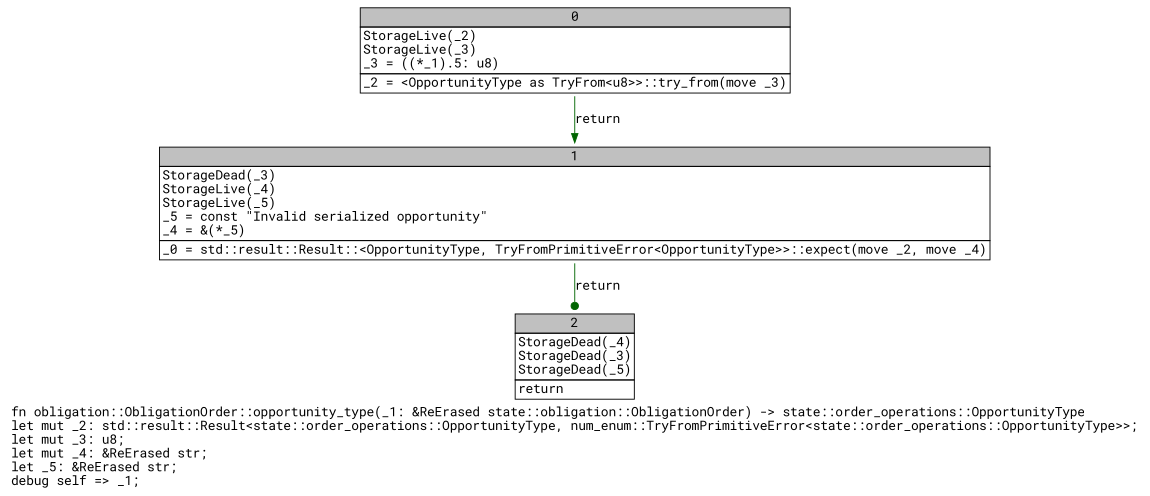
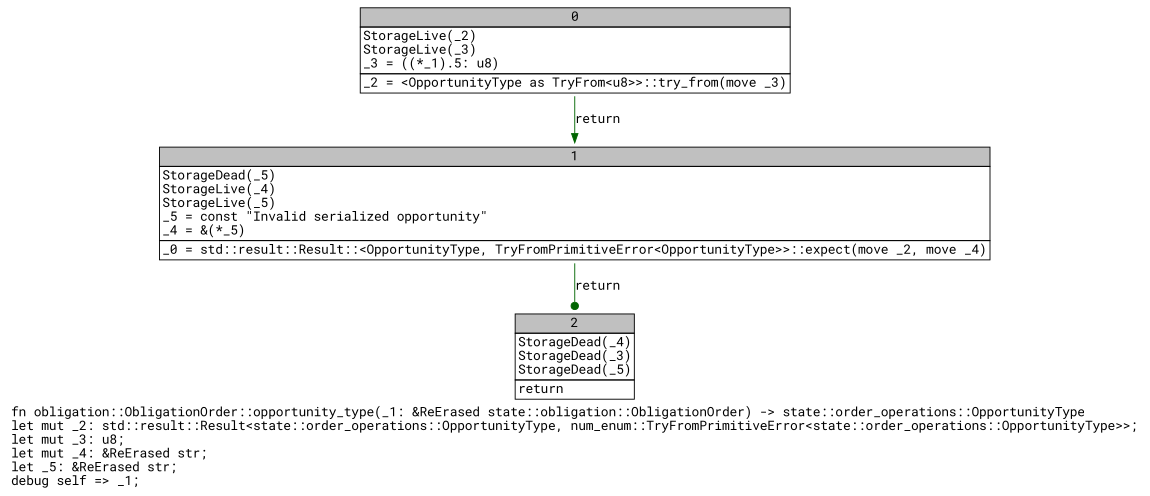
node "1": text "StorageDead(_3)" -> "StorageDead(_5)"
